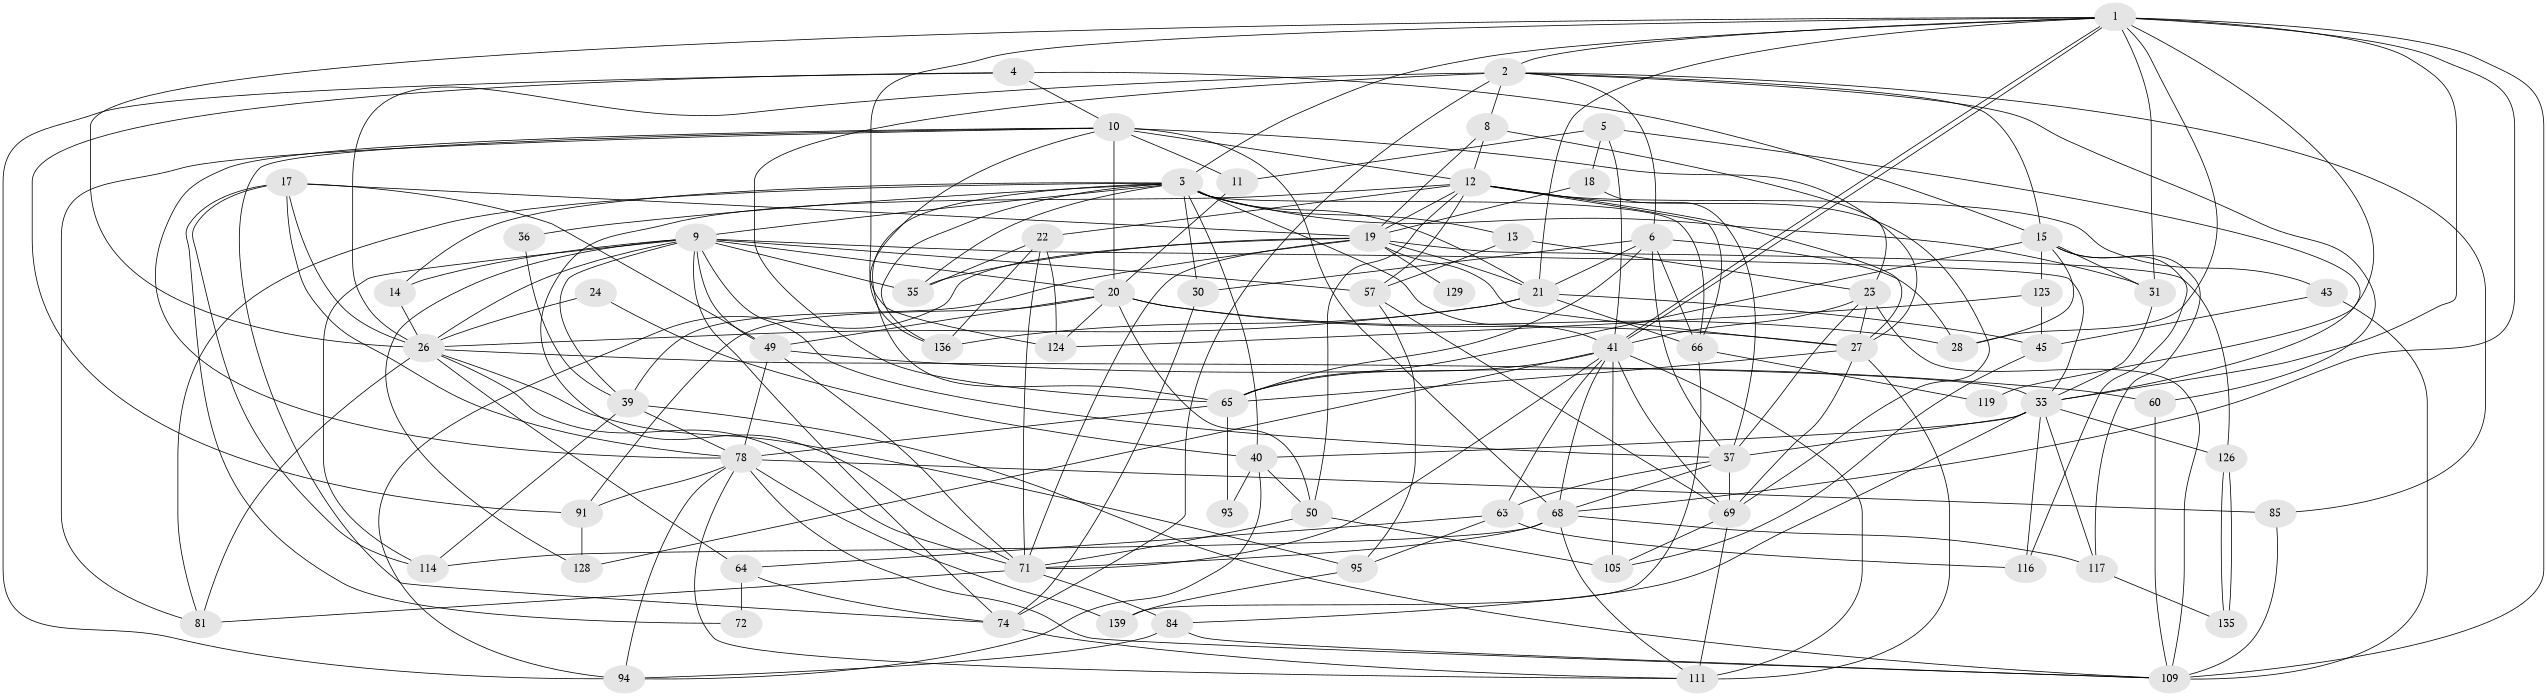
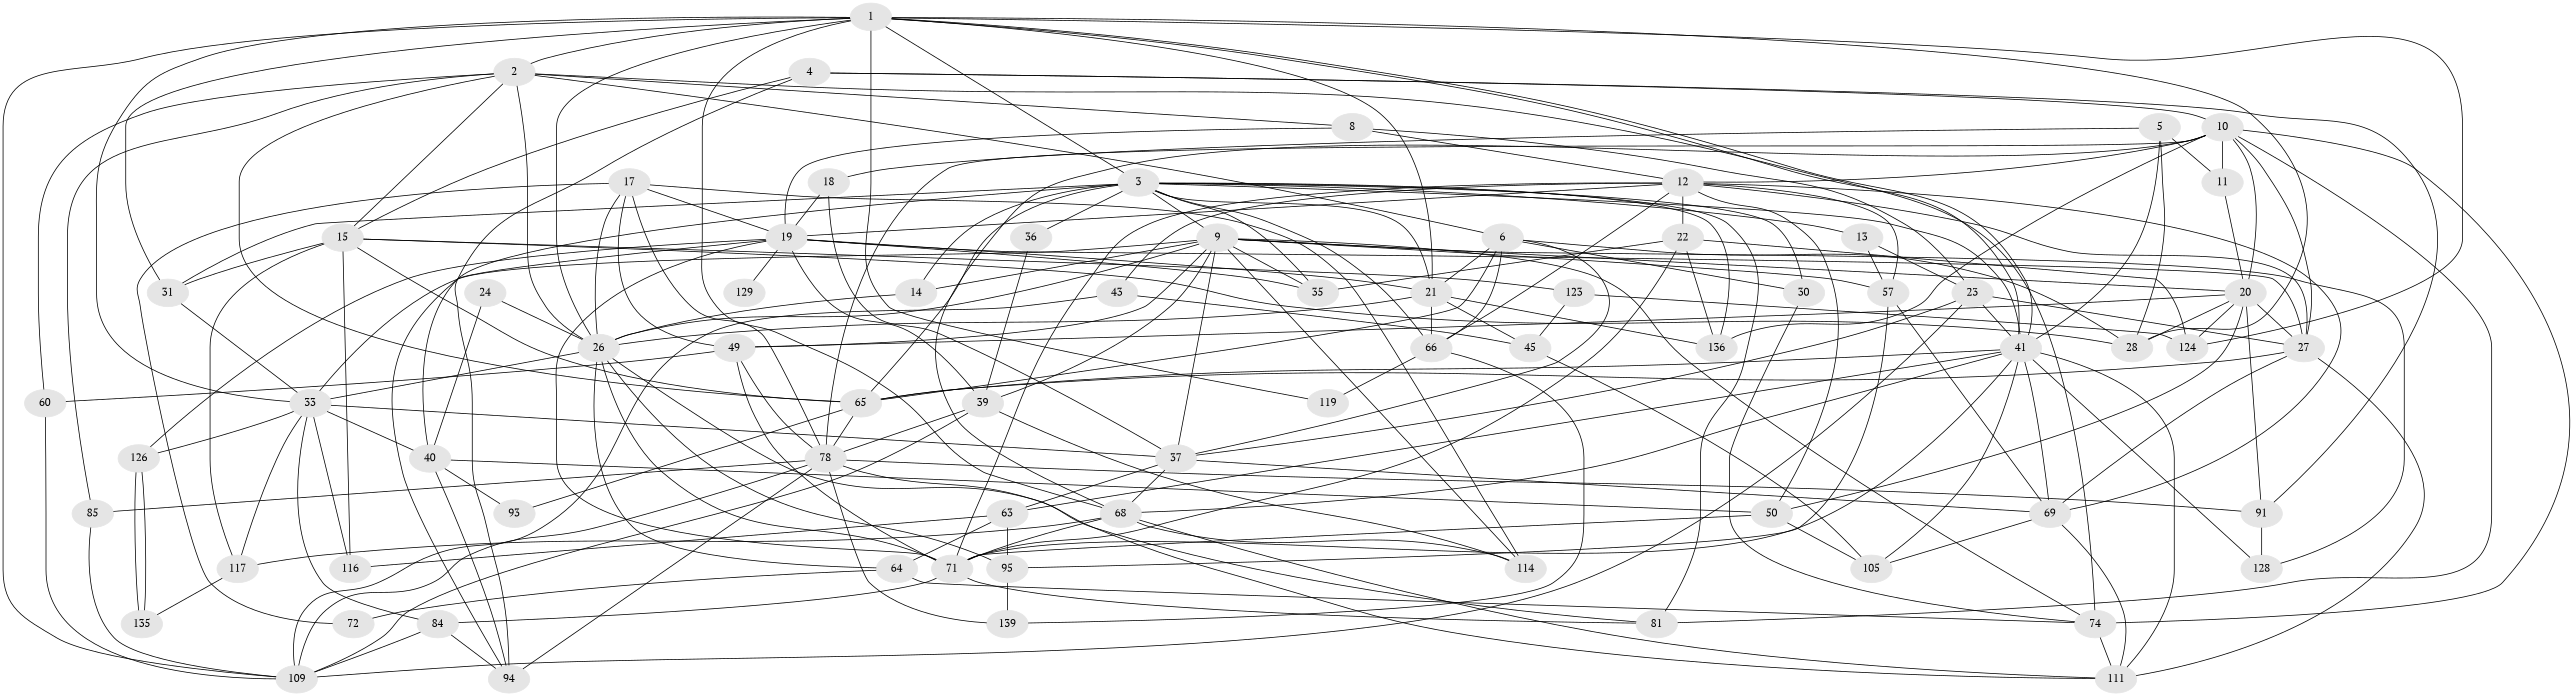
edge "5" -- "33": now "5" -- "28"
